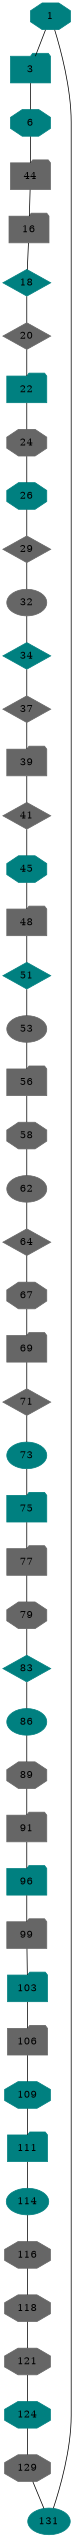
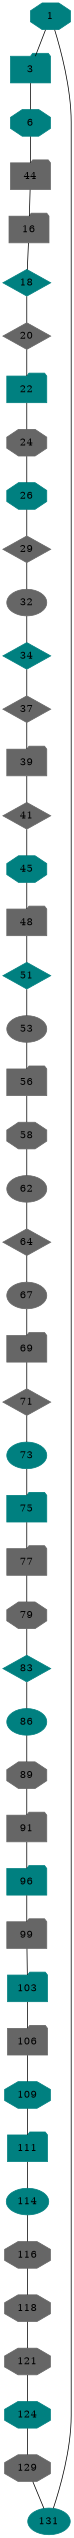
node "67": shape octagon -> ellipse
